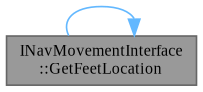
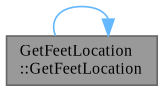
node "INavMovementInterface ::GetFeetLocation": label "INavMovementInterface ::GetFeetLocation" -> "GetFeetLocation ::GetFeetLocation"
